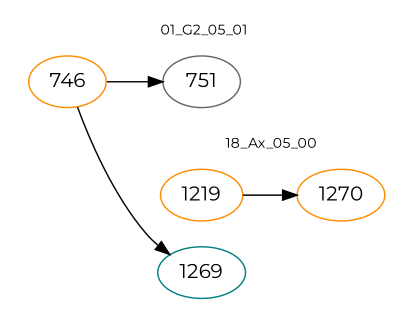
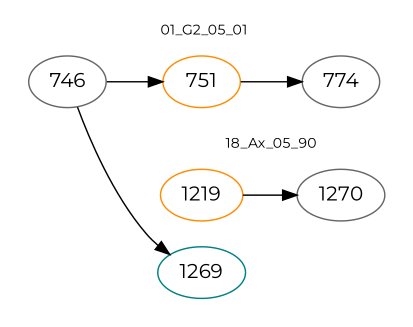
node "746": color darkorange -> gray40
node "751": color gray40 -> darkorange
node "774": added
cluster "18_Ax_05_00": label "18_Ax_05_00" -> "18_Ax_05_90"
node "1270": color darkorange -> gray40
